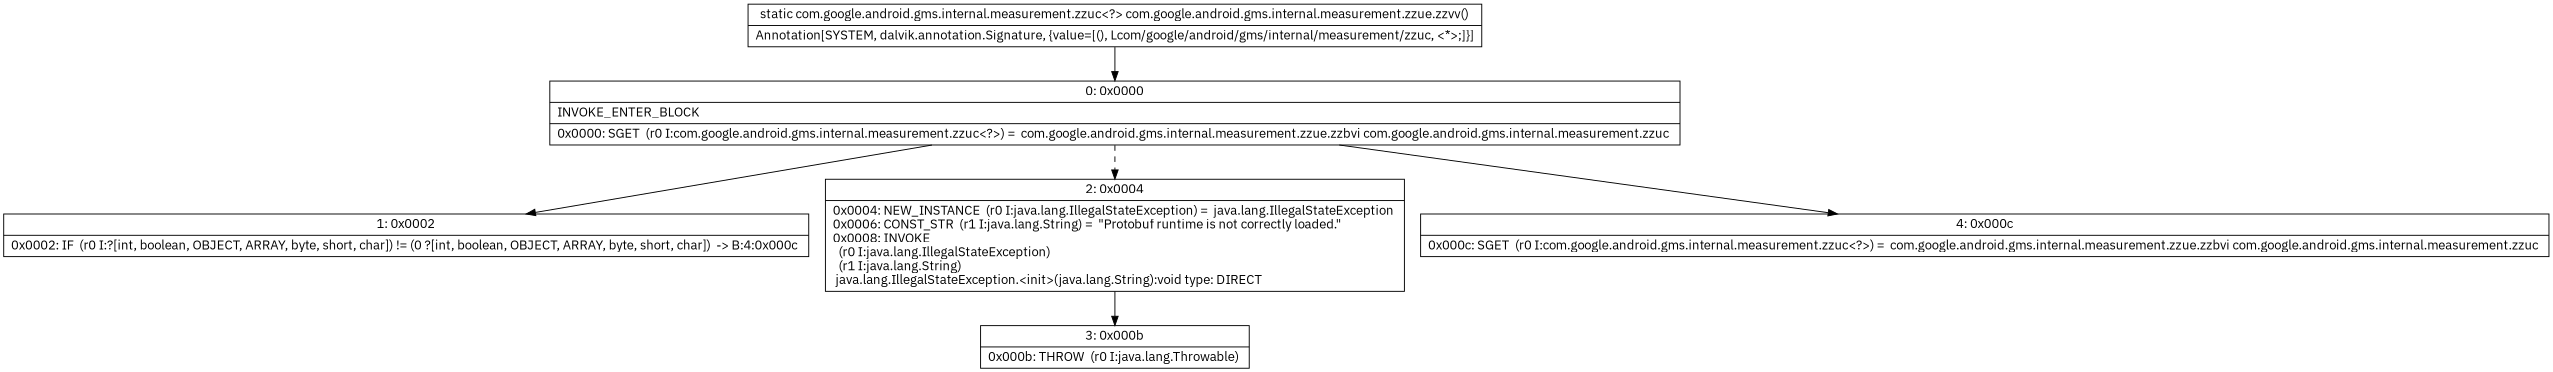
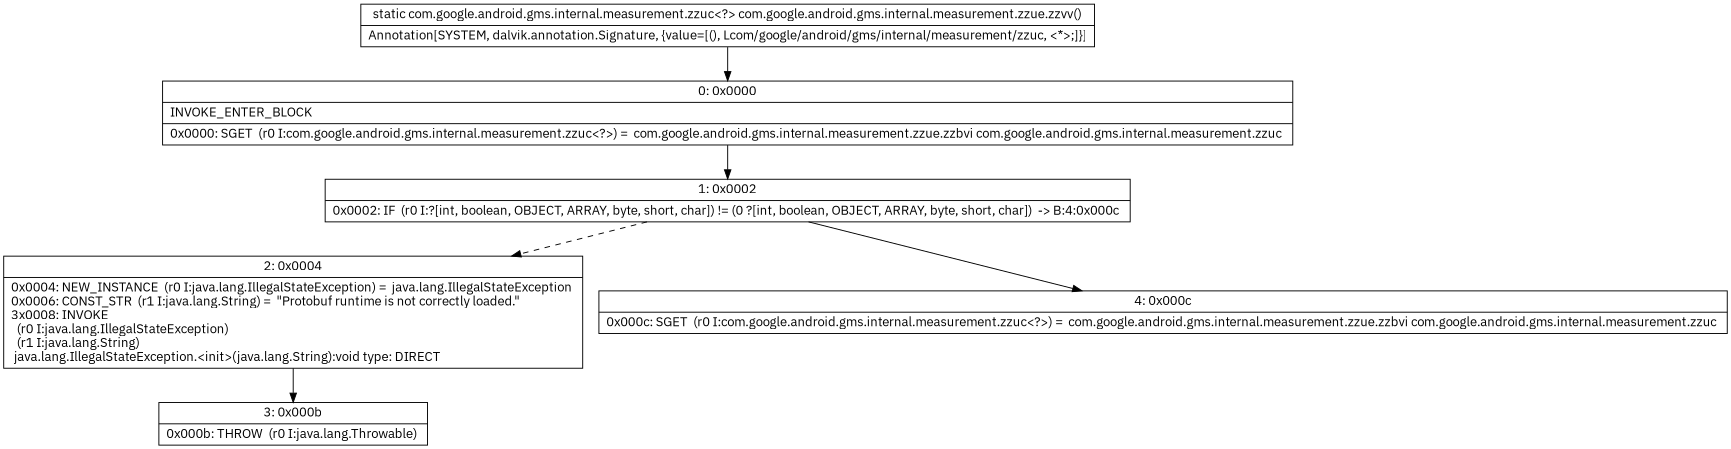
edge "0: 0x0000" -> "2: 0x0004": now "1: 0x0002" -> "2: 0x0004"
edge "0: 0x0000" -> "4: 0x000c": now "1: 0x0002" -> "4: 0x000c"
node "2: 0x0004": text "0x0008: INVOKE" -> "3x0008: INVOKE"
